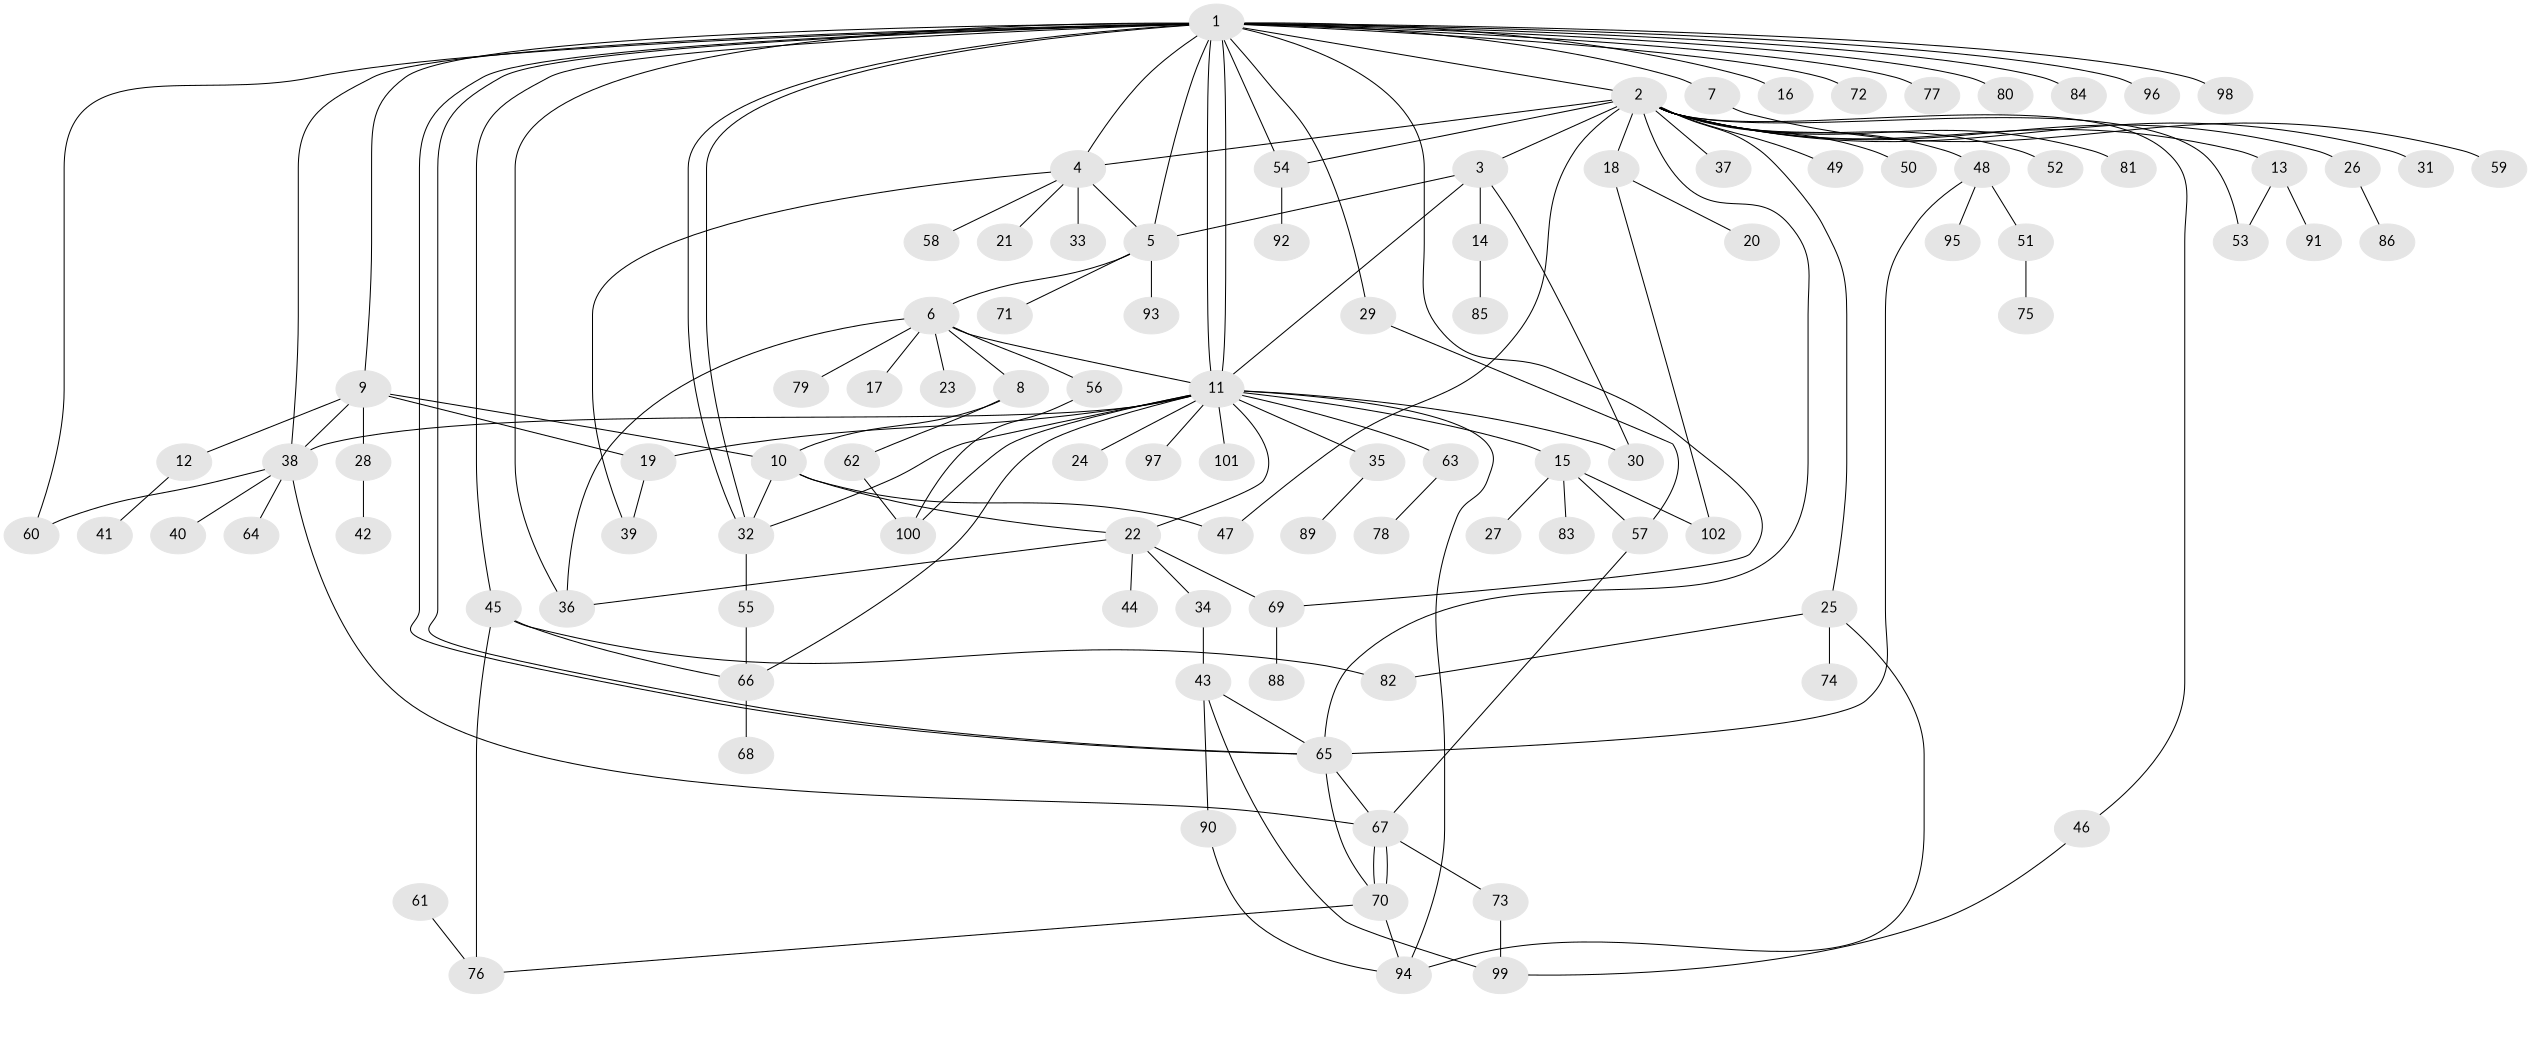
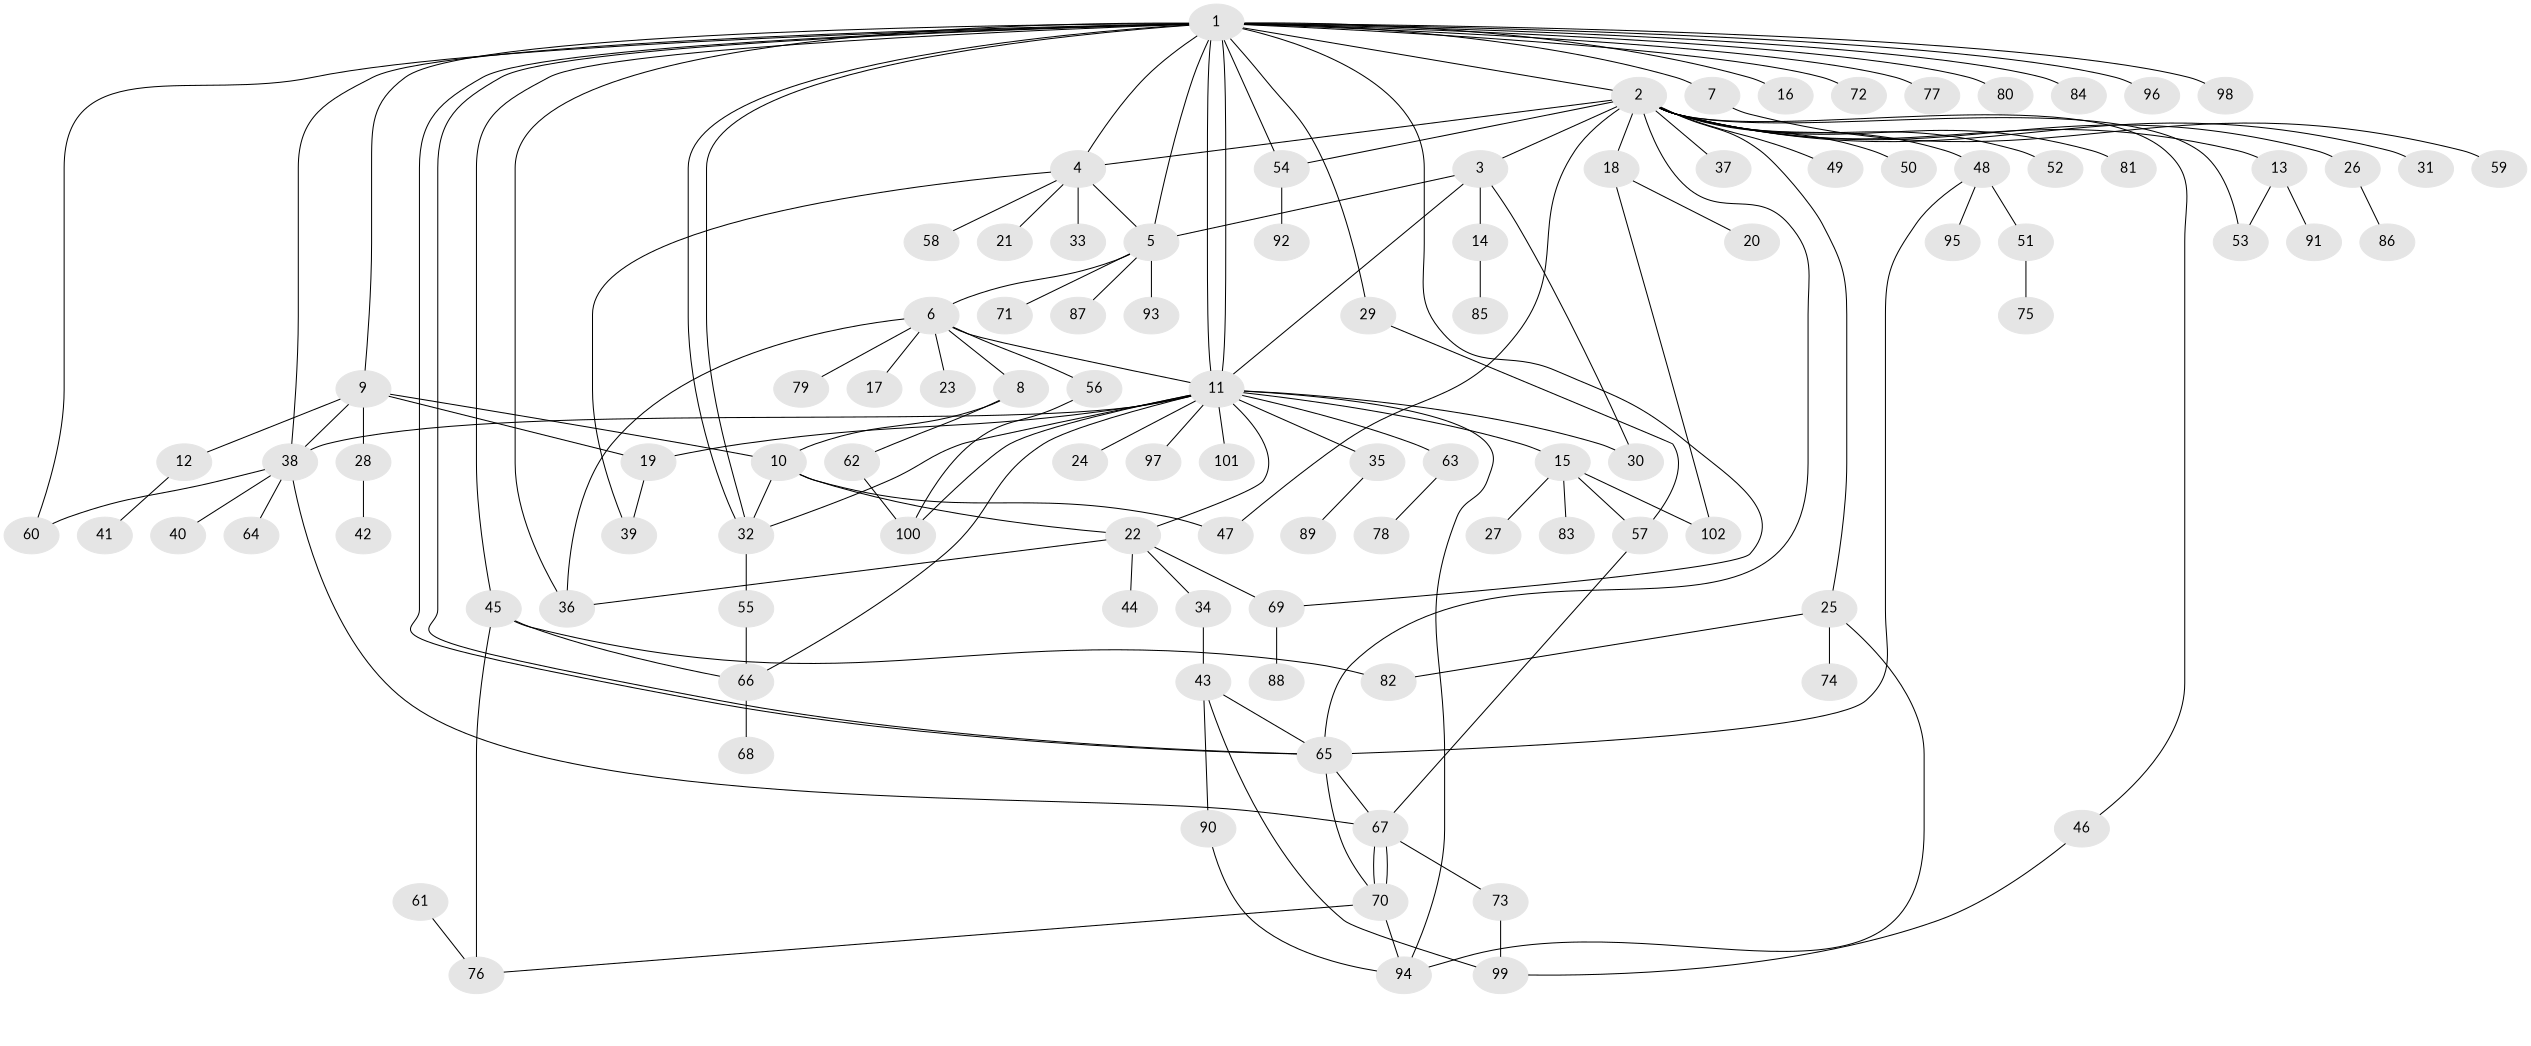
node "87": added
